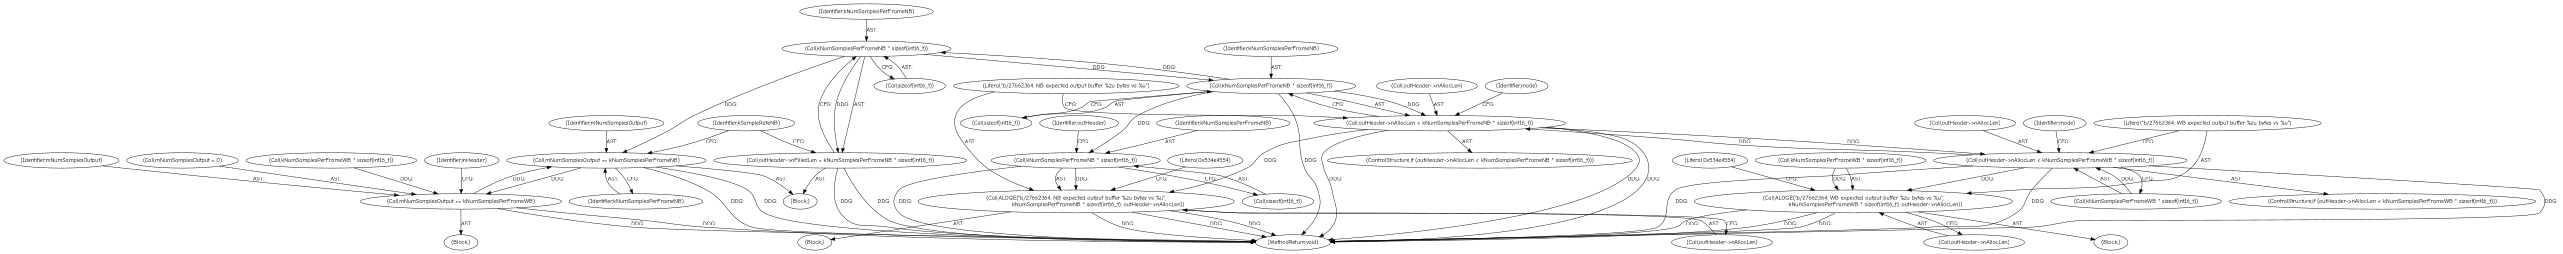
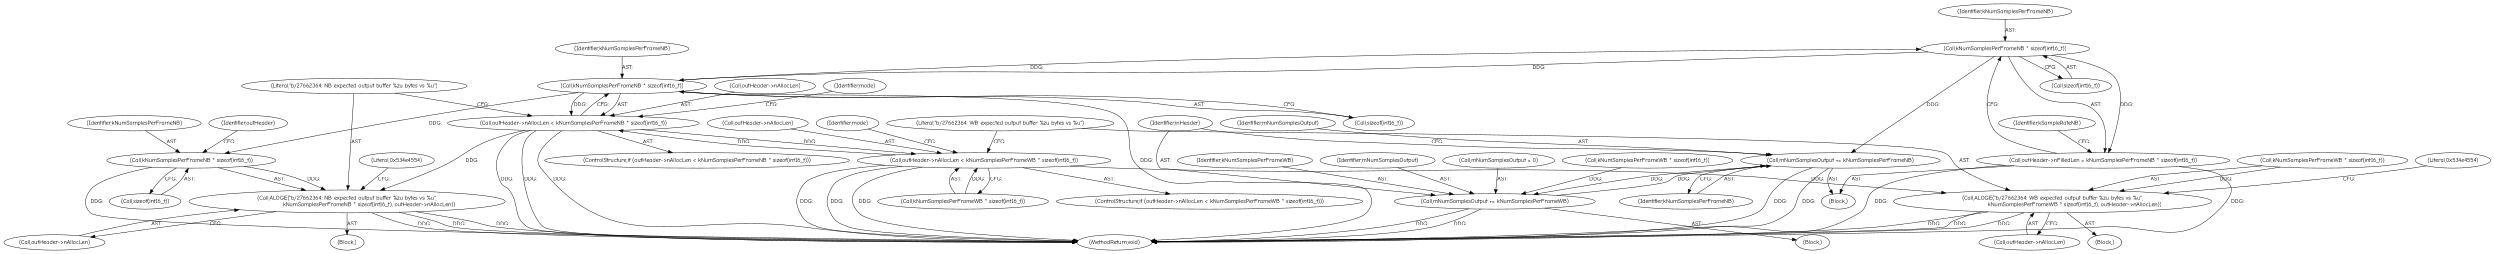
edge "(Identifier,kSampleRateNB)" -> "(Call,mNumSamplesOutput += kNumSamplesPerFrameNB)": now "(Identifier,inHeader)" -> "(Call,mNumSamplesOutput += kNumSamplesPerFrameNB)"
node "(Identifier,kNumSamplesPerFrameWB)": added
edge "(Identifier,inHeader)" -> "(Call,mNumSamplesOutput += kNumSamplesPerFrameWB)": label "CFG: " -> "AST: "
